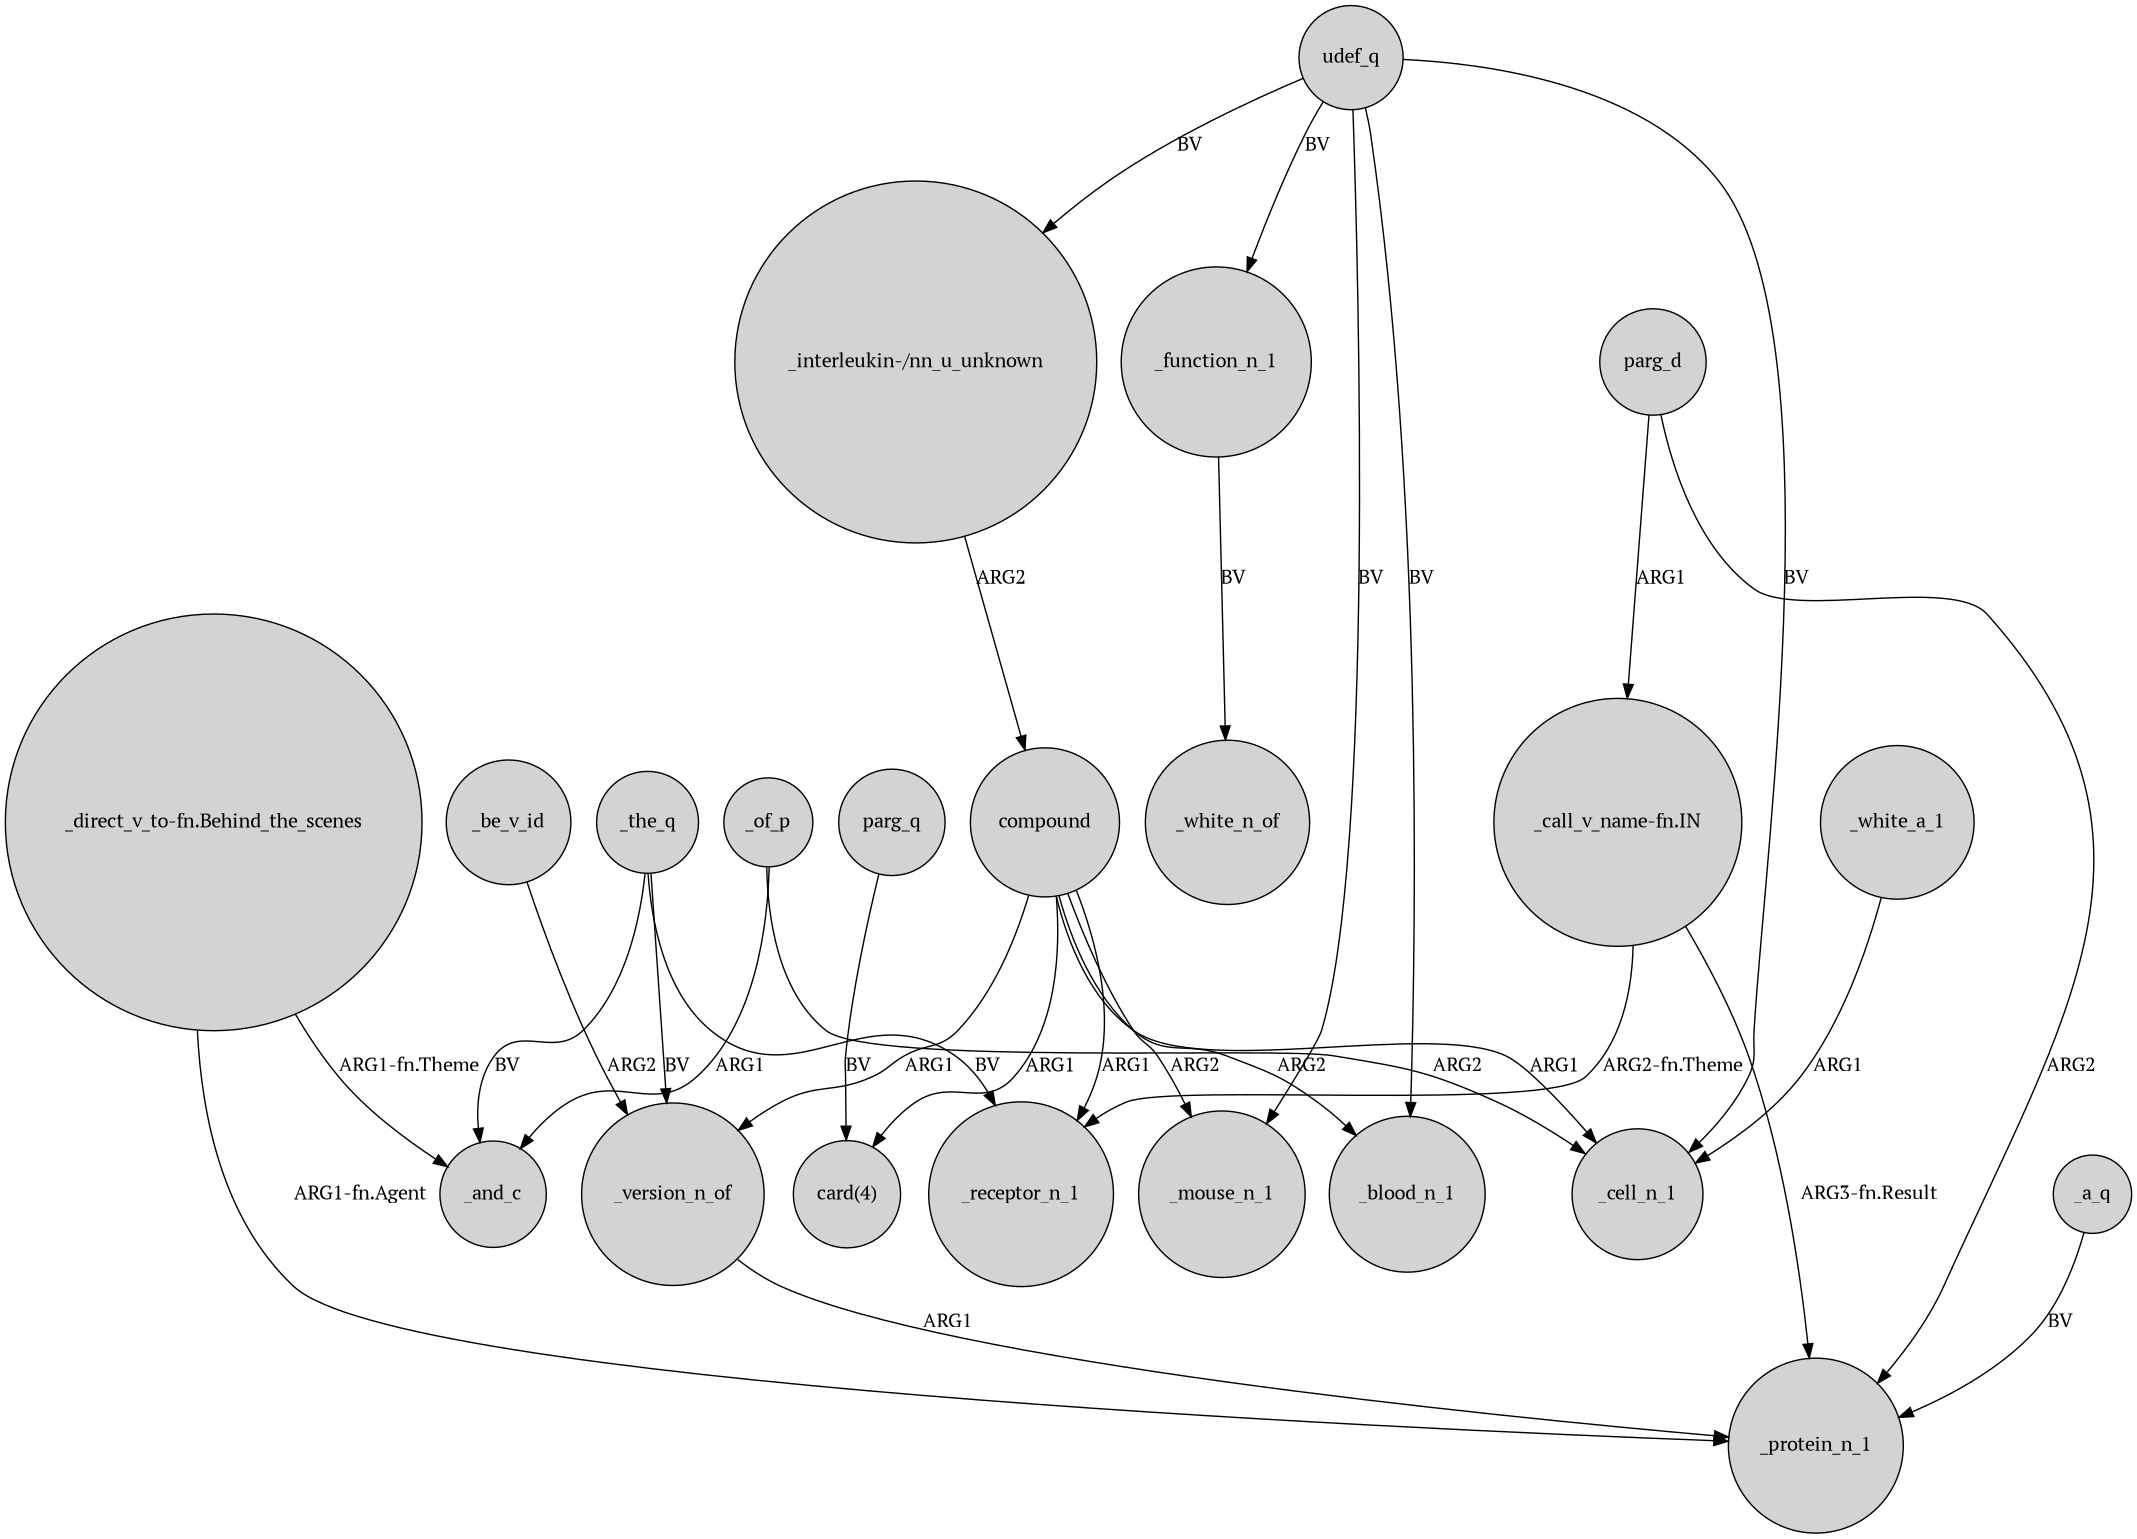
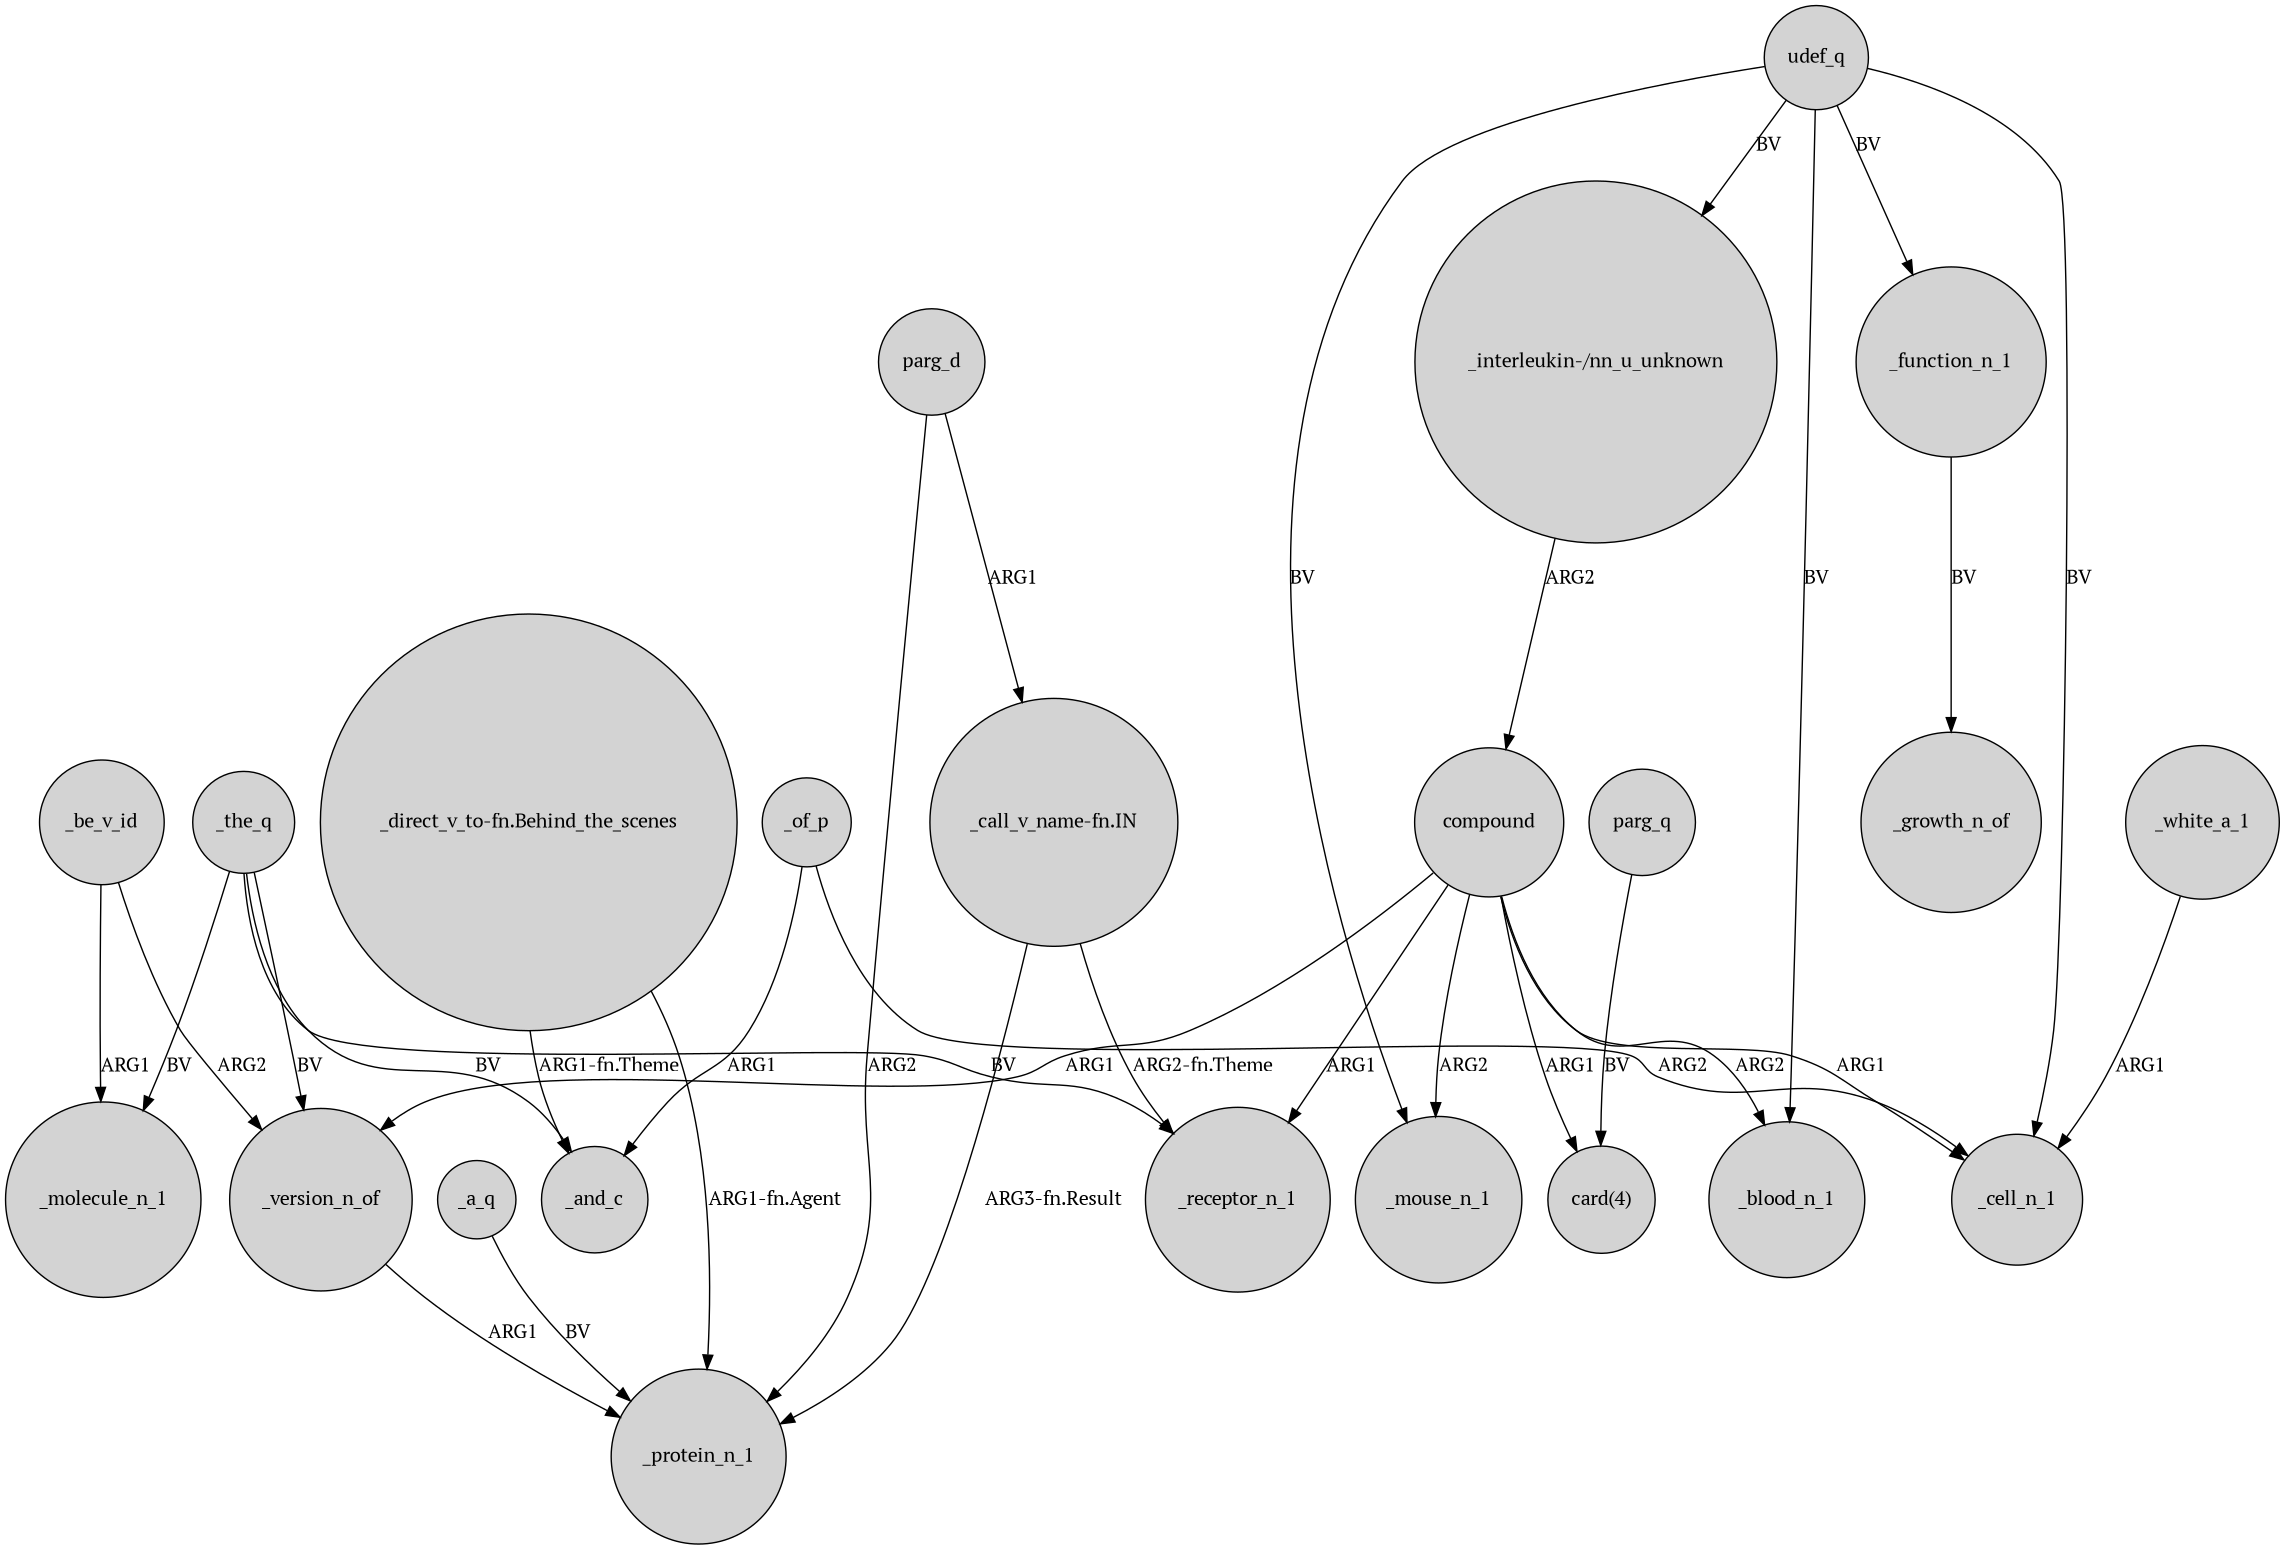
node "_white_n_of": label "_white_n_of" -> "_growth_n_of"
node "_molecule_n_1": added
